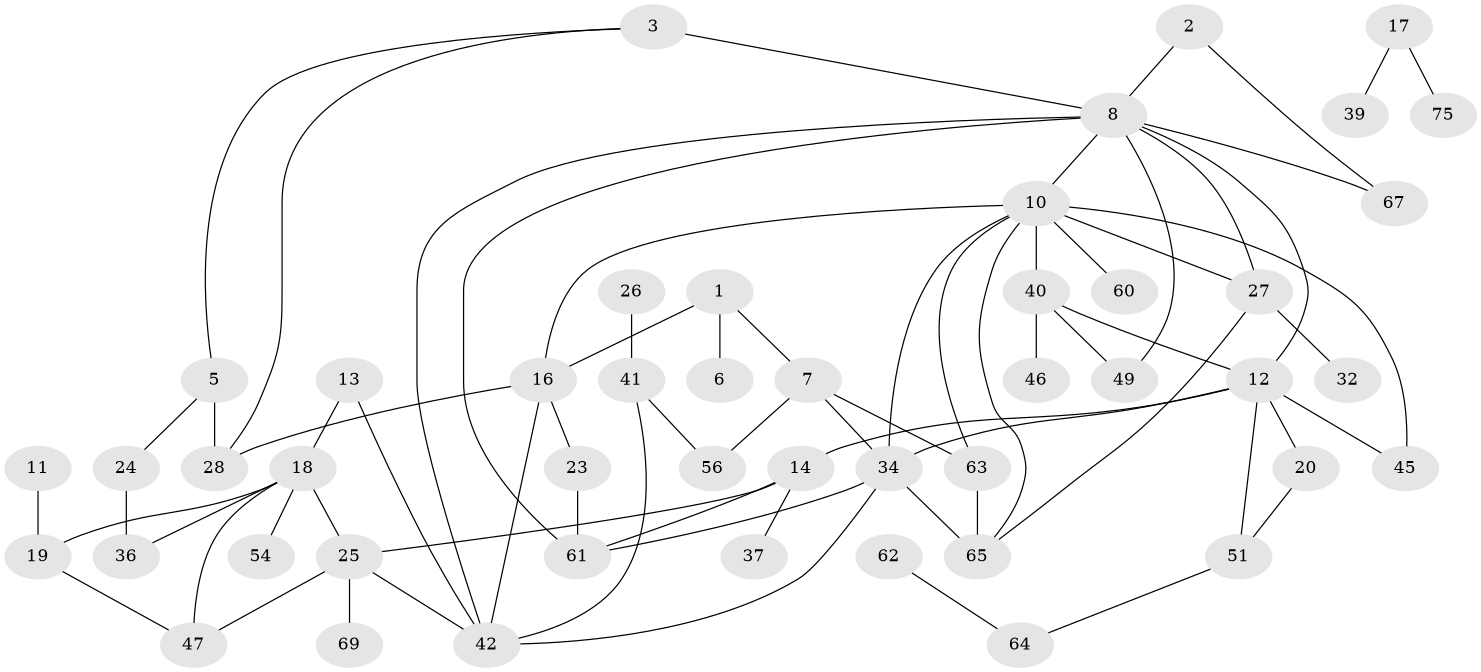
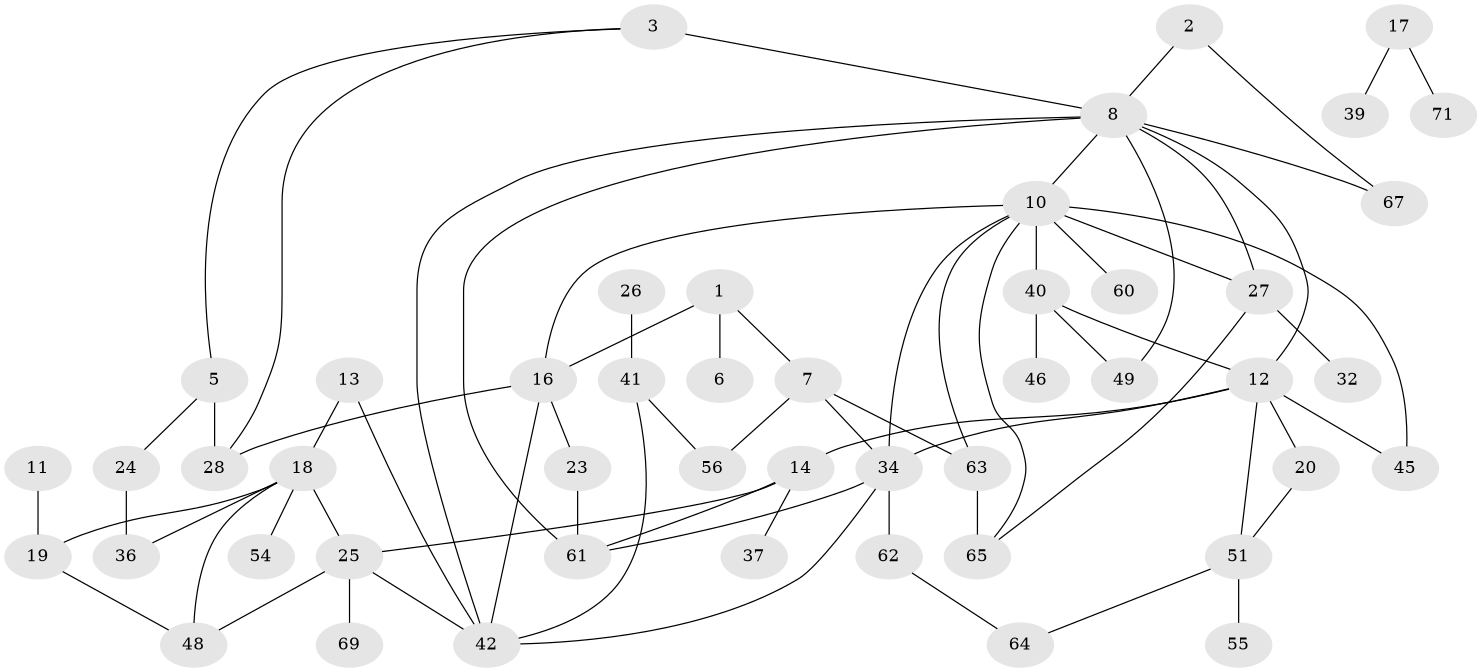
node "75": label "75" -> "71"
edge "34" -- "65": now "34" -- "62"
node "47": label "47" -> "48"
node "55": added
